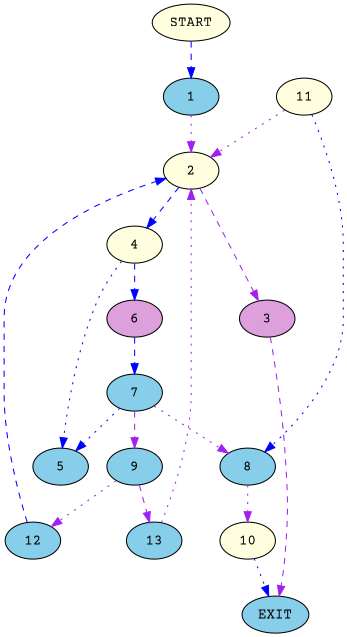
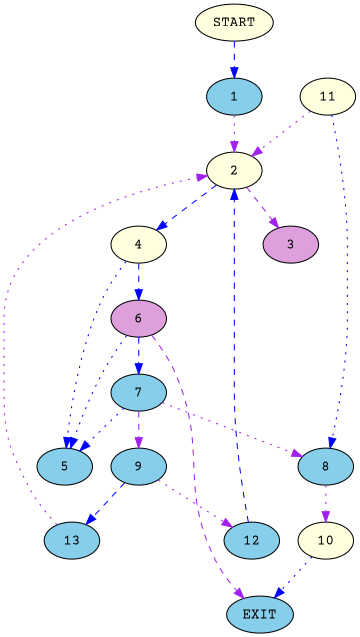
edge "6" -> "5": added
edge "3" -> "EXIT": now "6" -> "EXIT"
edge "9" -> "13": color purple -> blue
